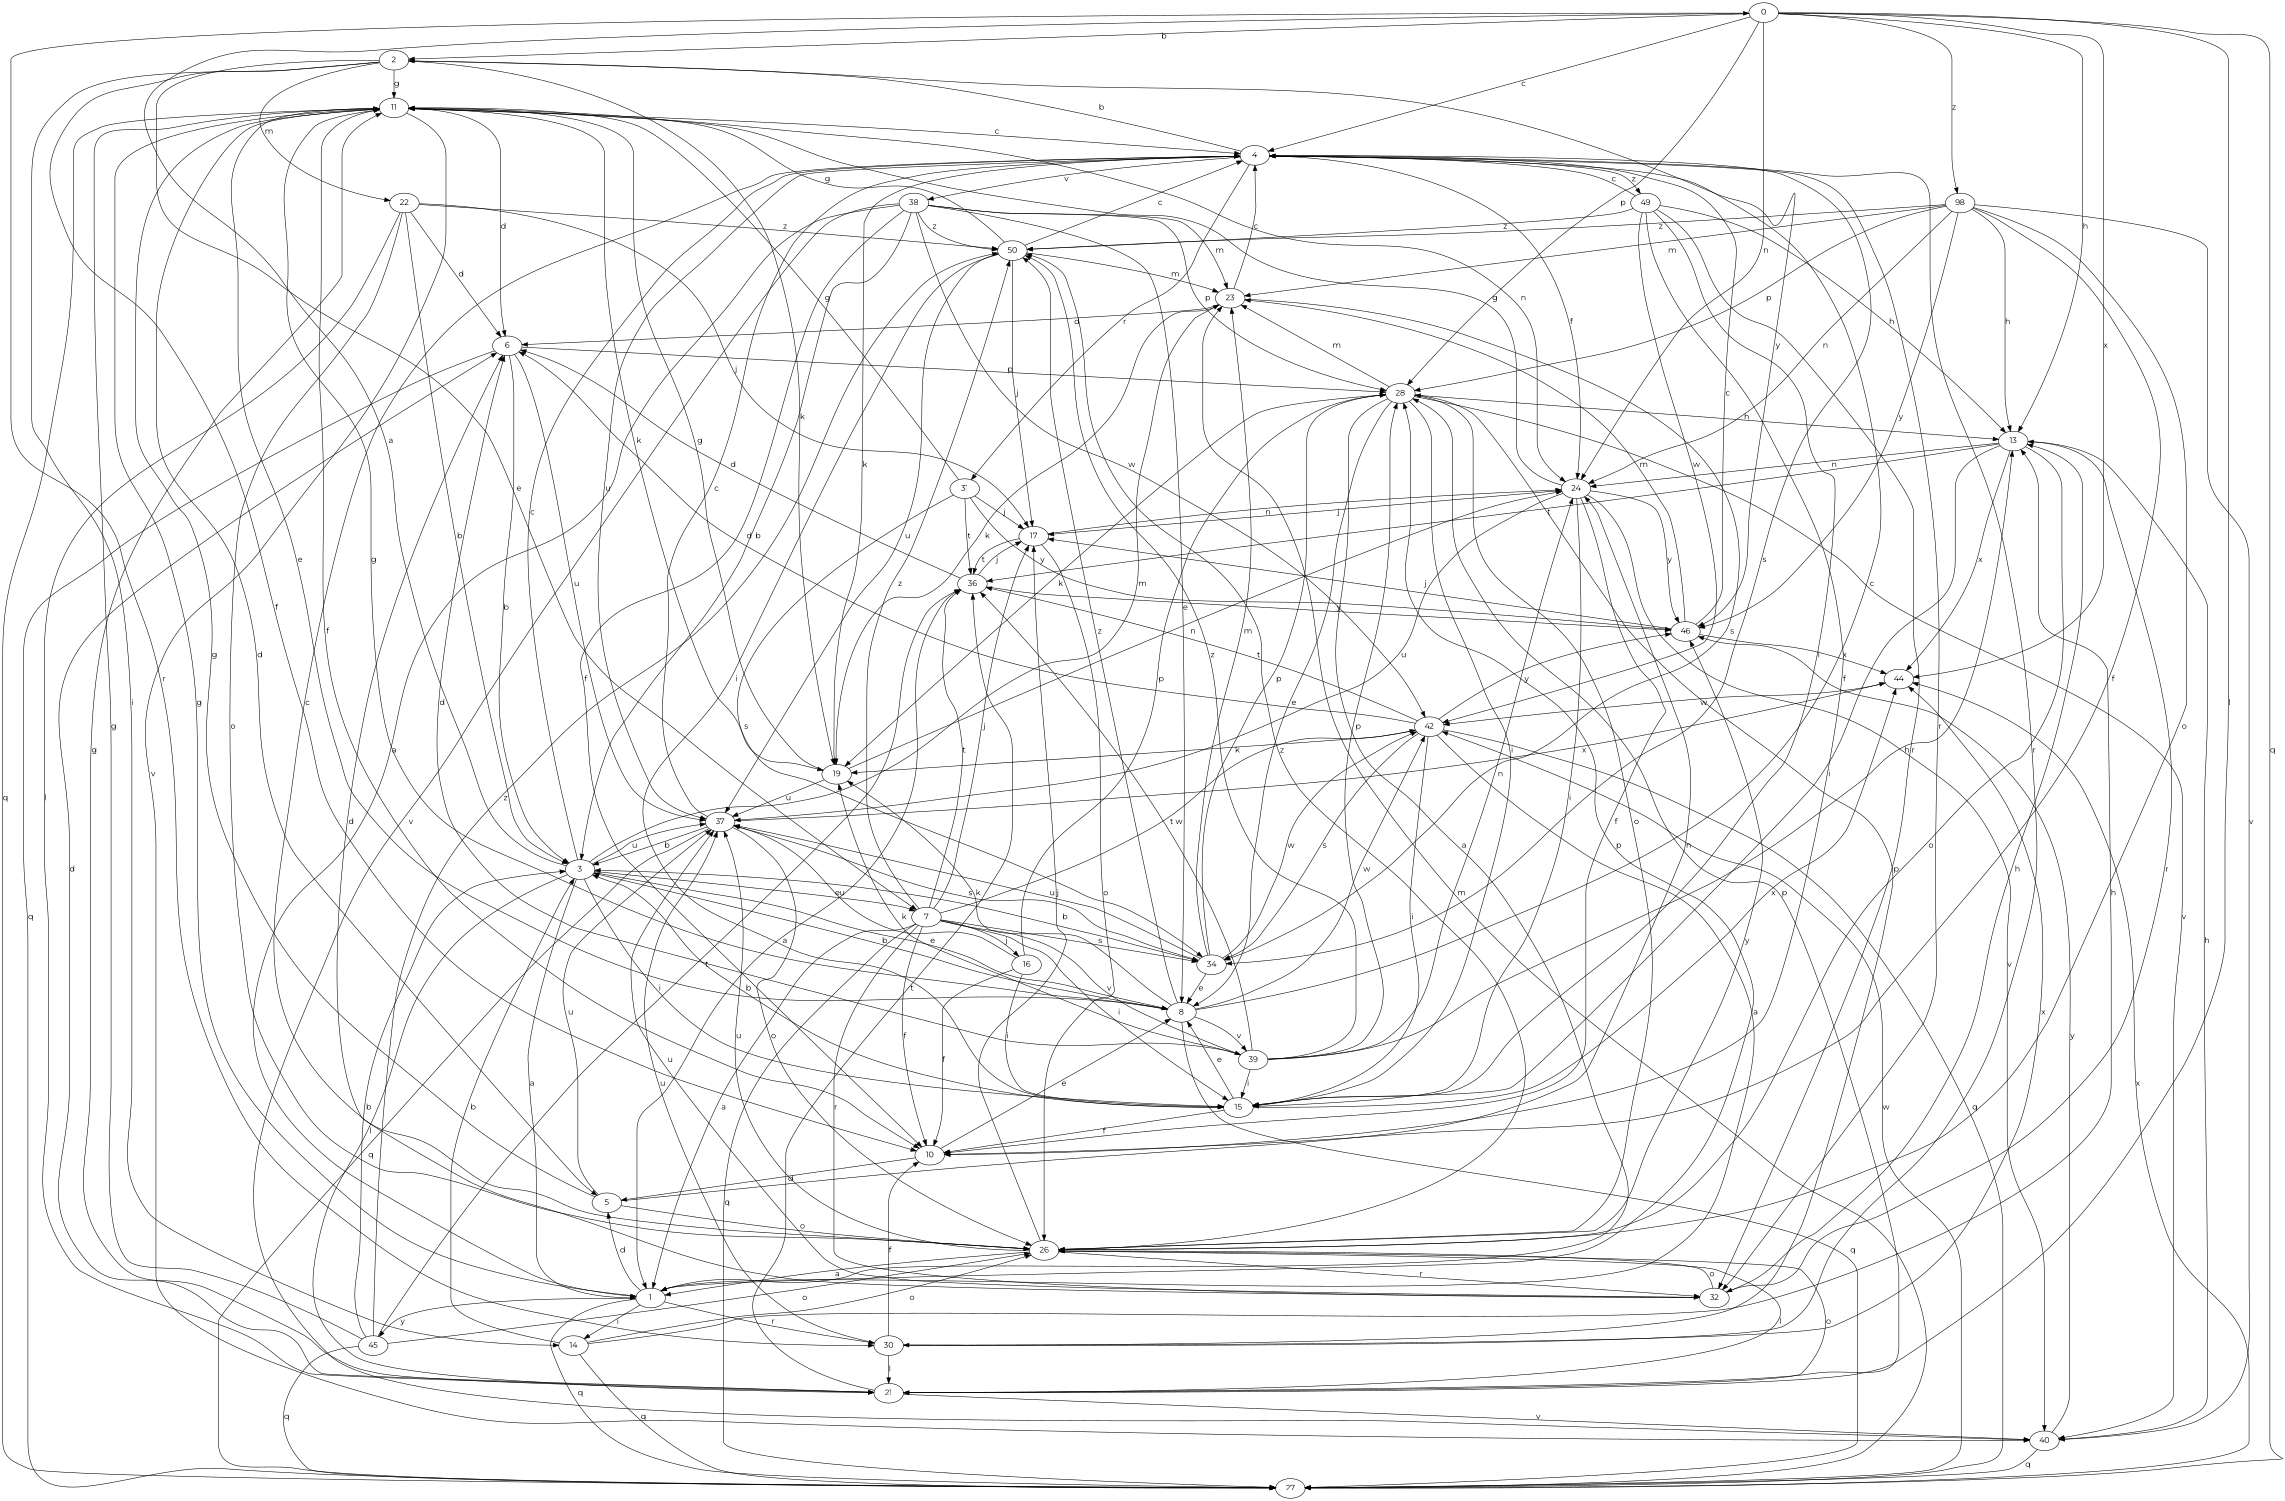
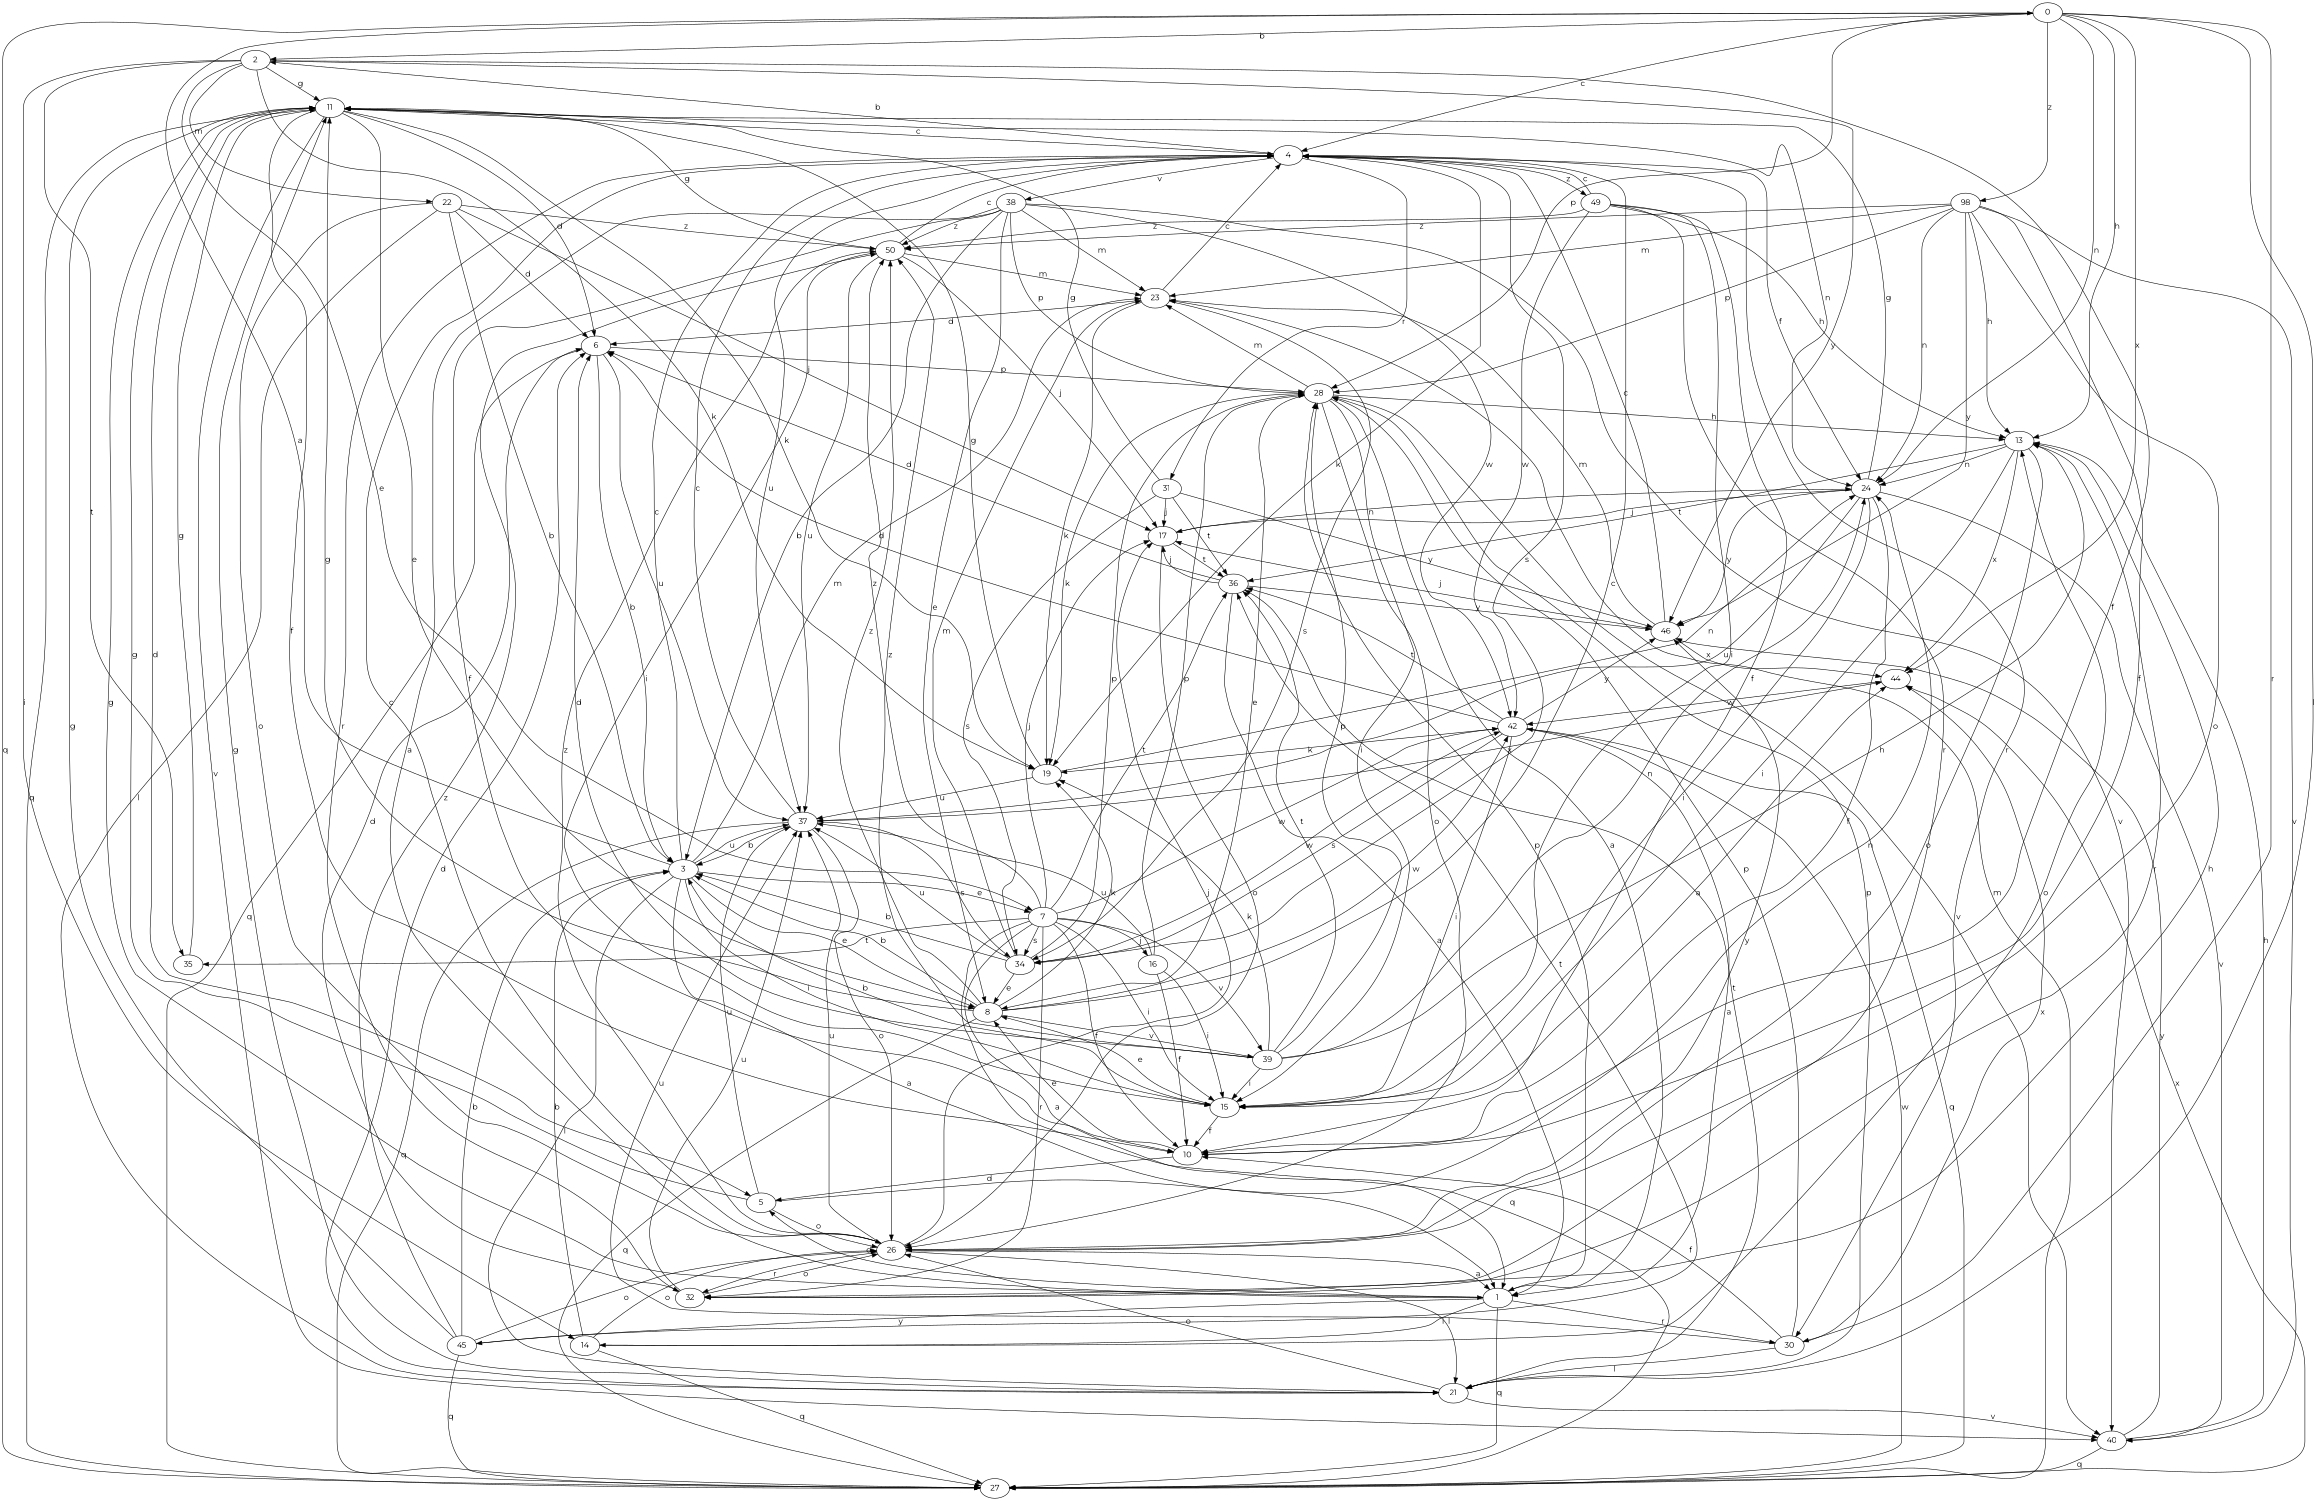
edge "15" -> "44": label "x" -> "a"
edge "14" -> "13": label "h" -> "o"
node "35": added
